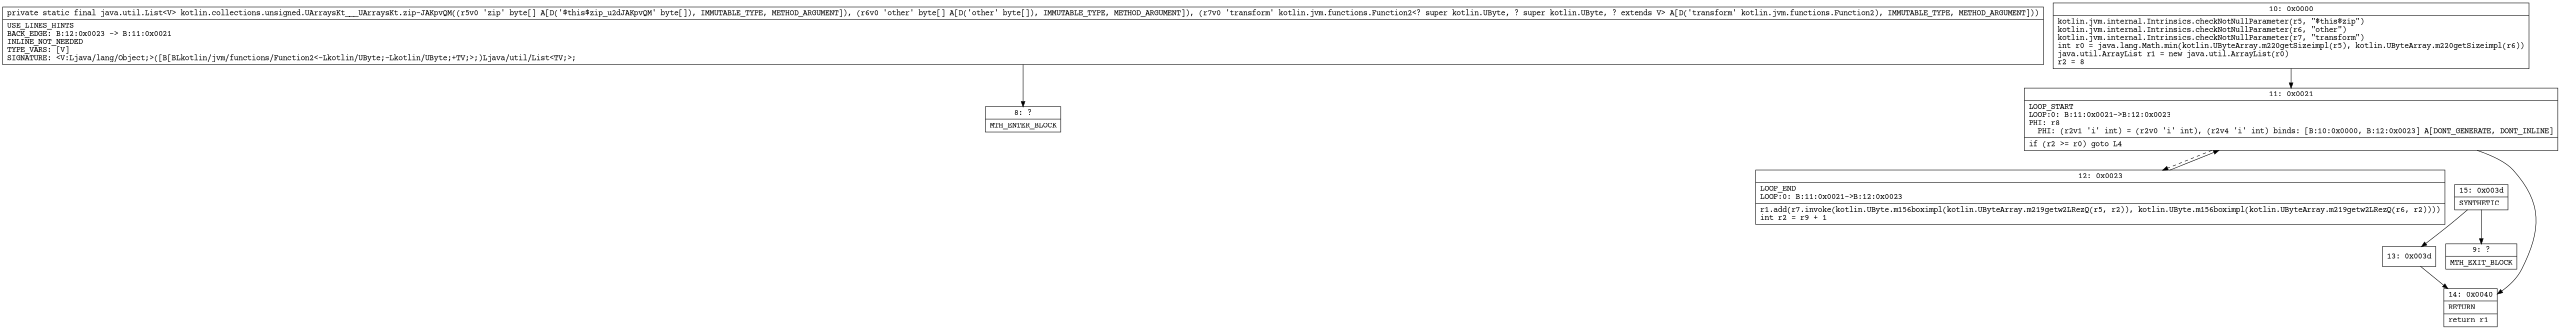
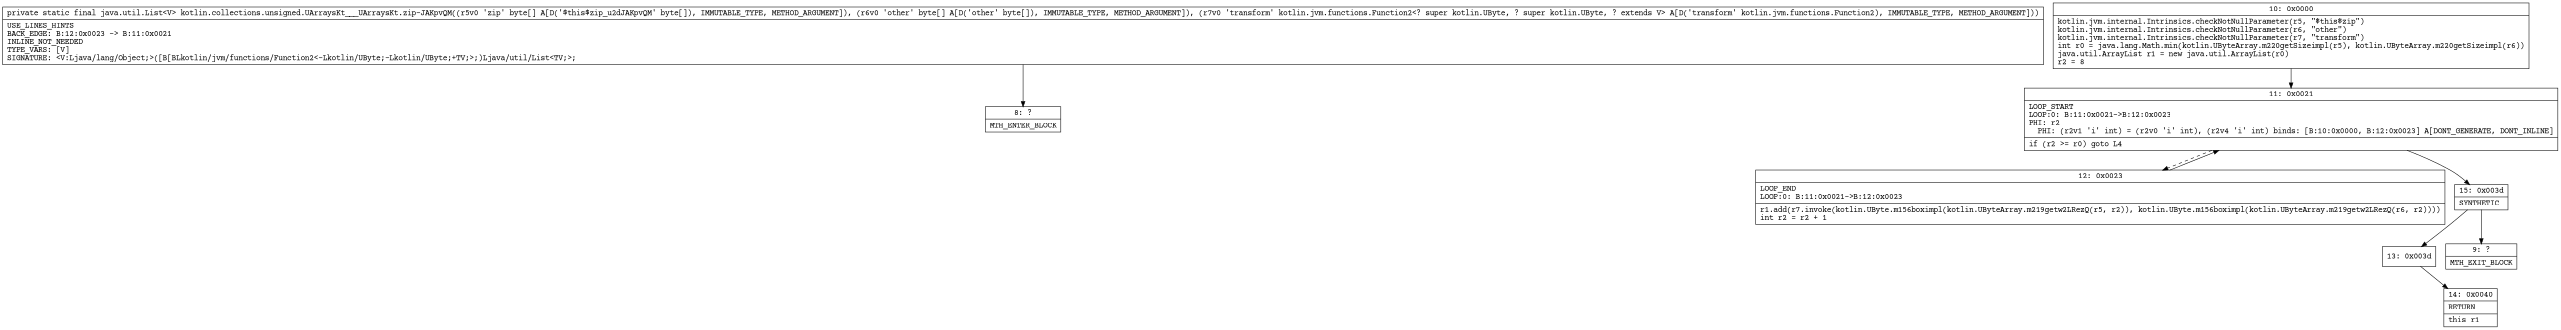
node "11: 0x0021": text "PHI: r8" -> "PHI: r2"
edge "11: 0x0021" -> "14: 0x0040": now "11: 0x0021" -> "15: 0x003d"
node "12: 0x0023": text "int r2 = r9 + 1" -> "int r2 = r2 + 1"
node "14: 0x0040": text "return r1" -> "this r1"
